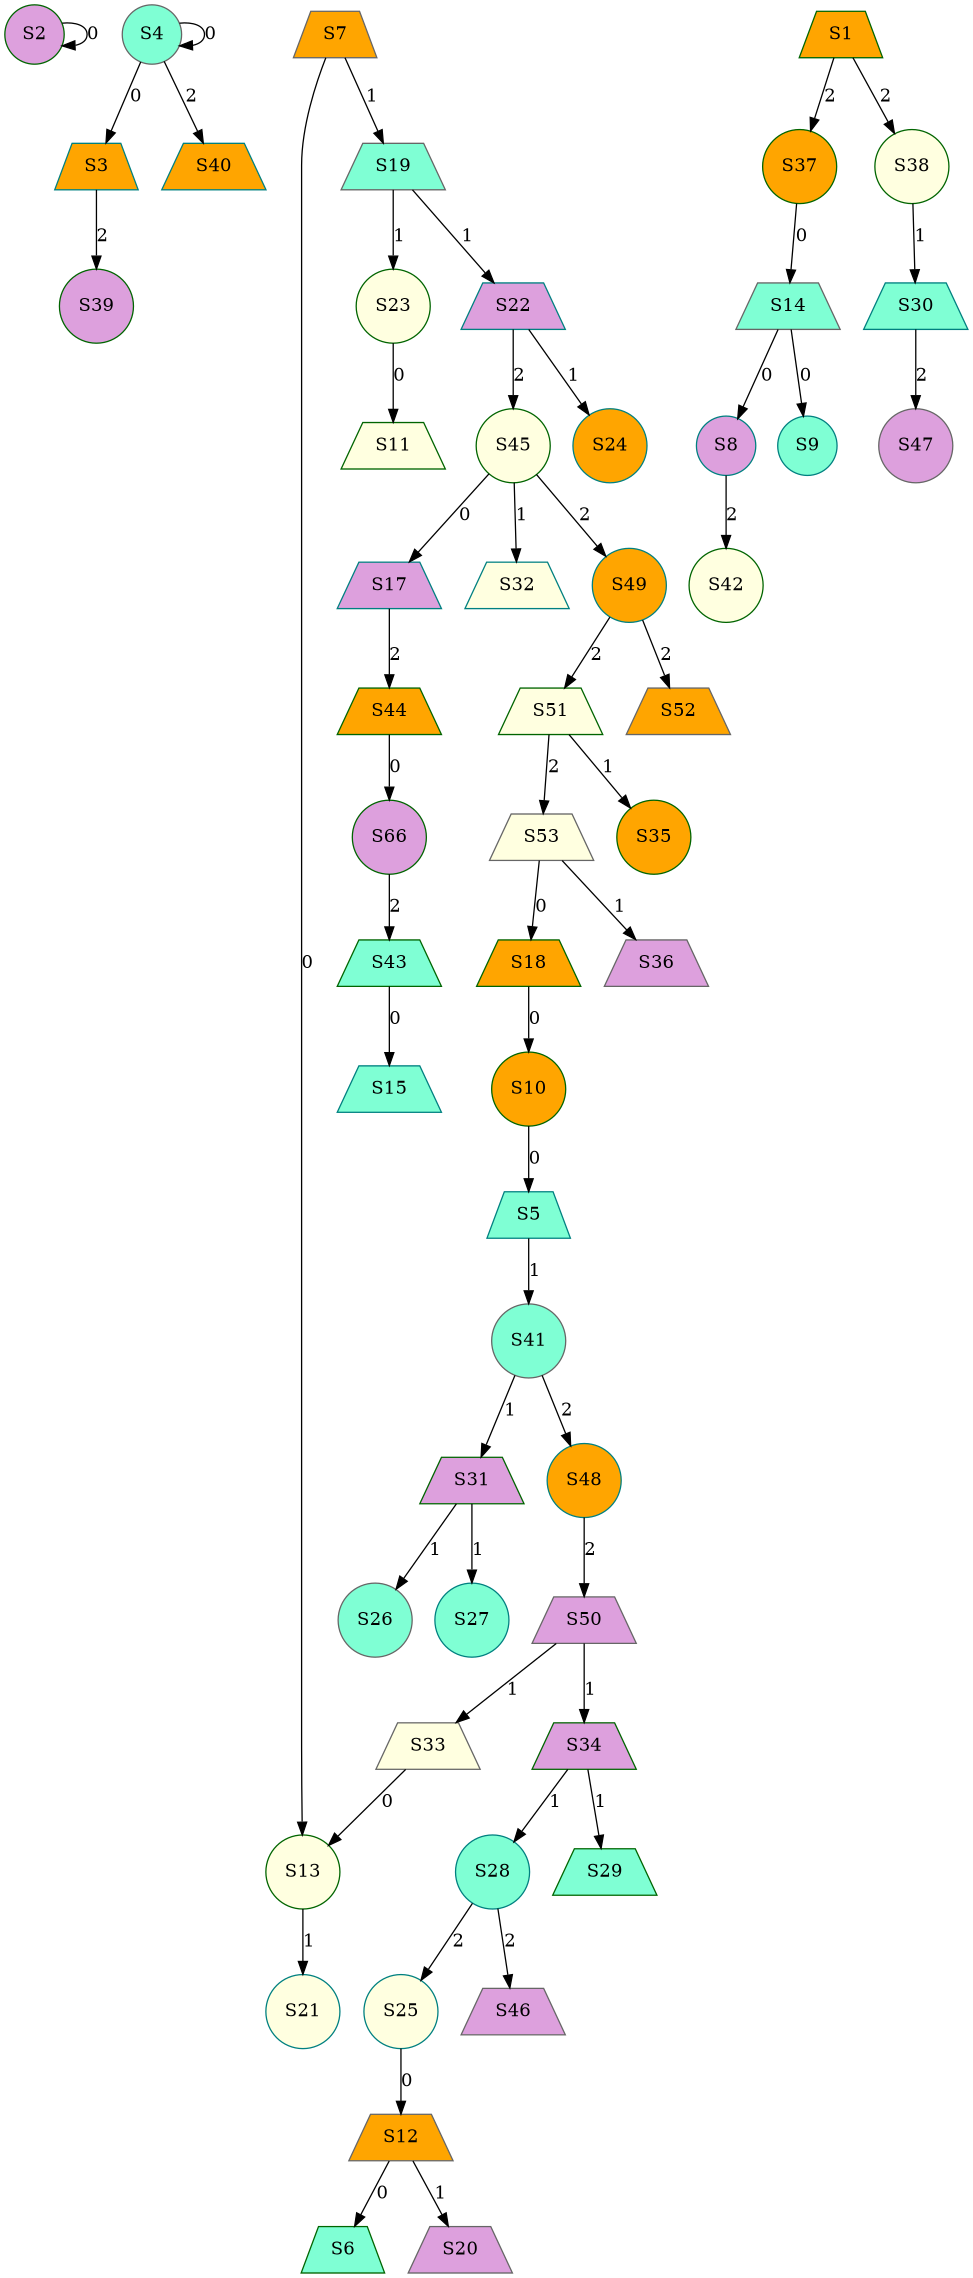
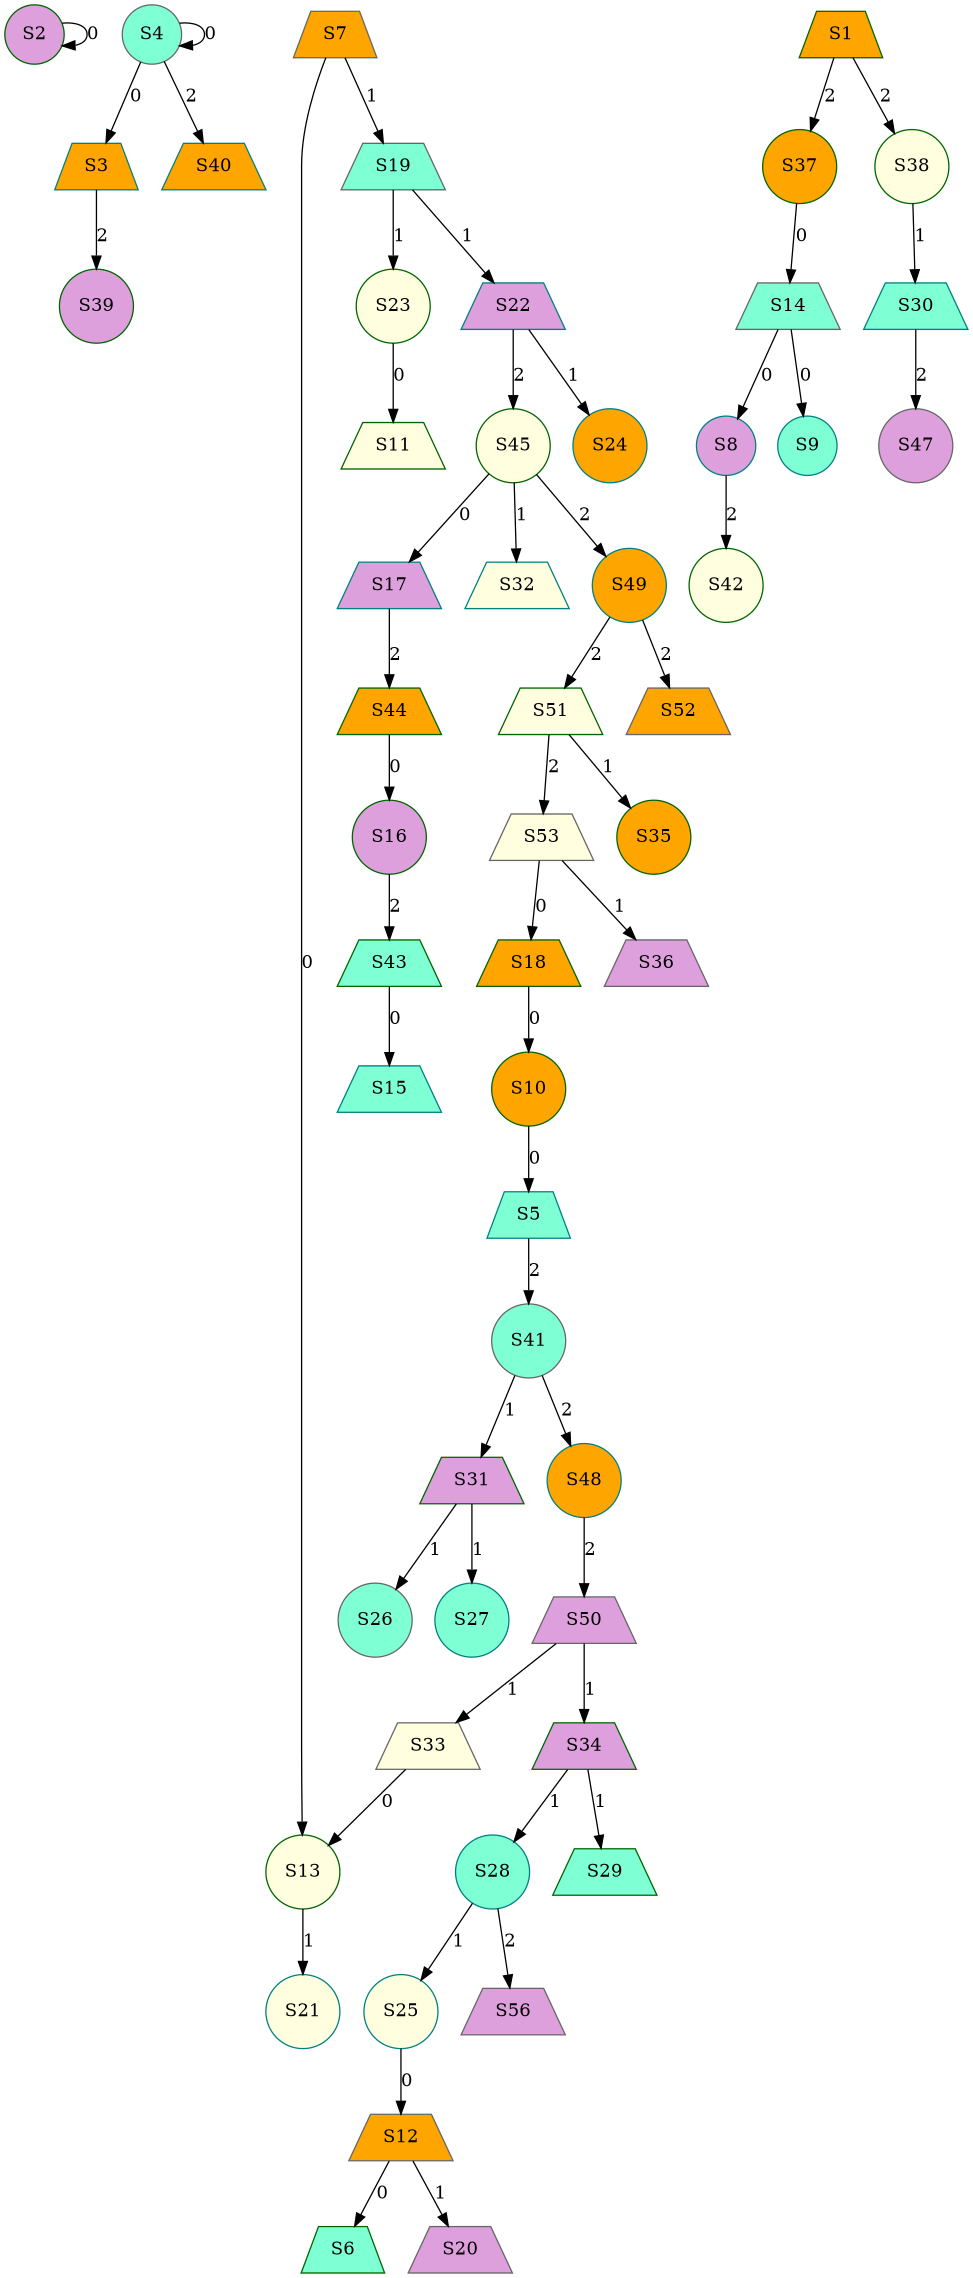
node "S66": label "S66" -> "S16"
edge "S5" -> "S41": label "1" -> "2"
edge "S28" -> "S25": label "2" -> "1"
node "S46": label "S46" -> "S56"
